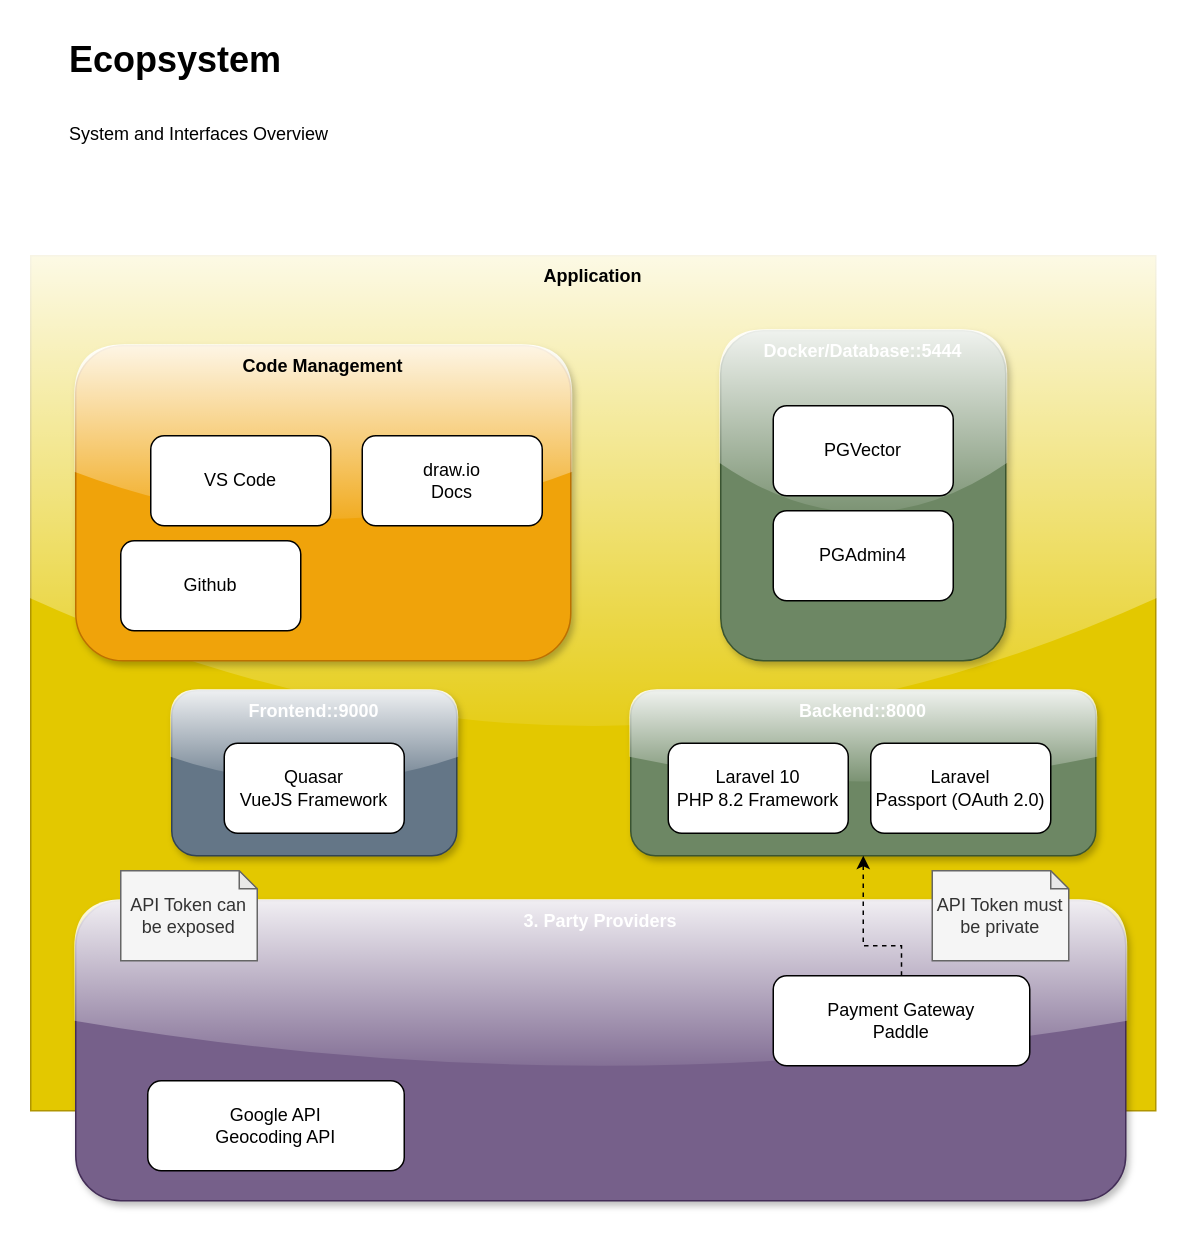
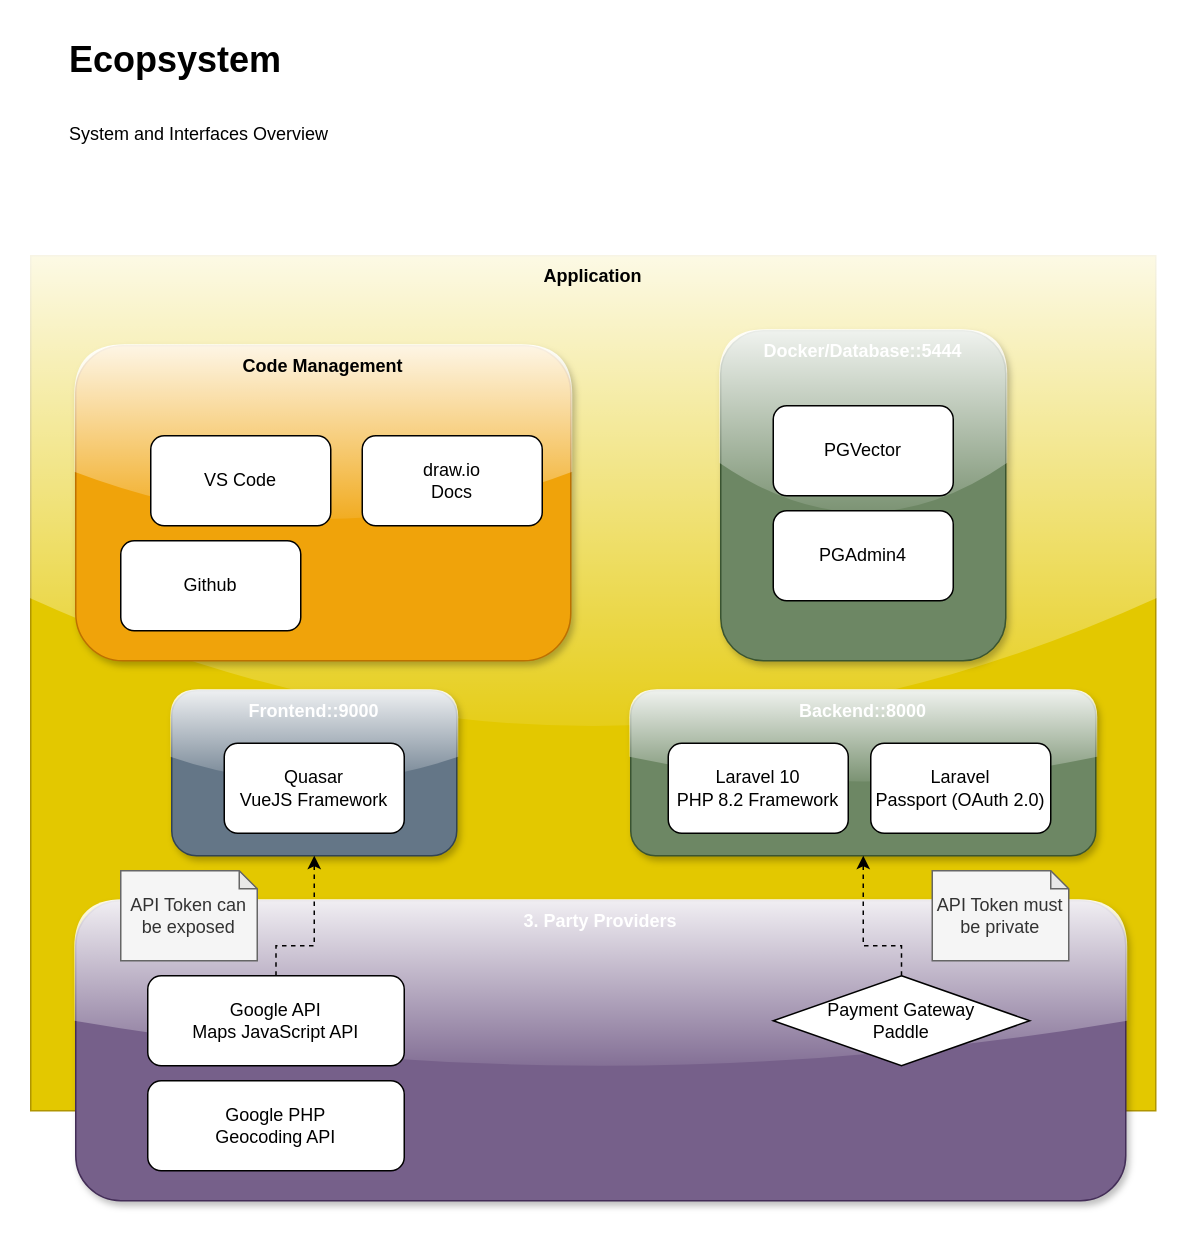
edge "Google API Maps JavaScript API" -> "Frontend::9000": added
node "Google API Maps JavaScript API": added
node "Payment Gateway Paddle": shape rounded rectangle -> diamond
node "Google API Geocoding API": label "Google API Geocoding API" -> "Google PHP Geocoding API"
